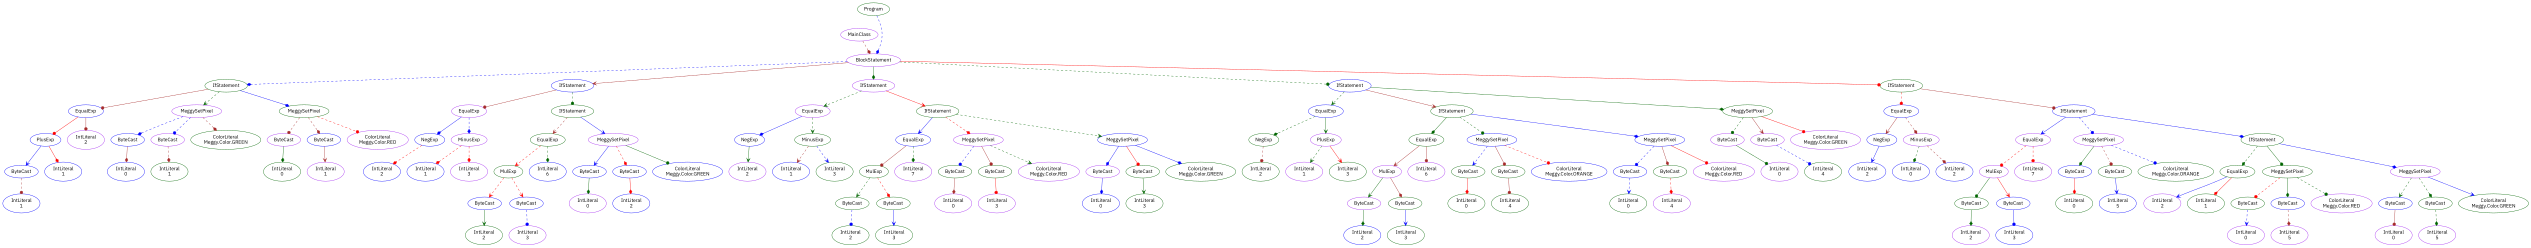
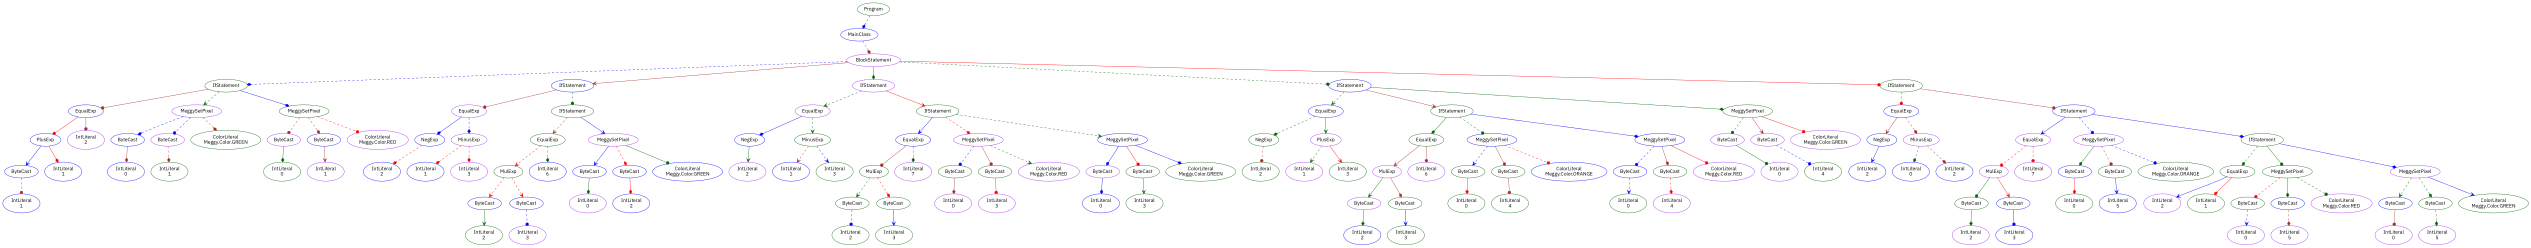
edge "Program" -> "BlockStatement": now "Program" -> "MainClass"
node "MainClass": color purple -> blue
